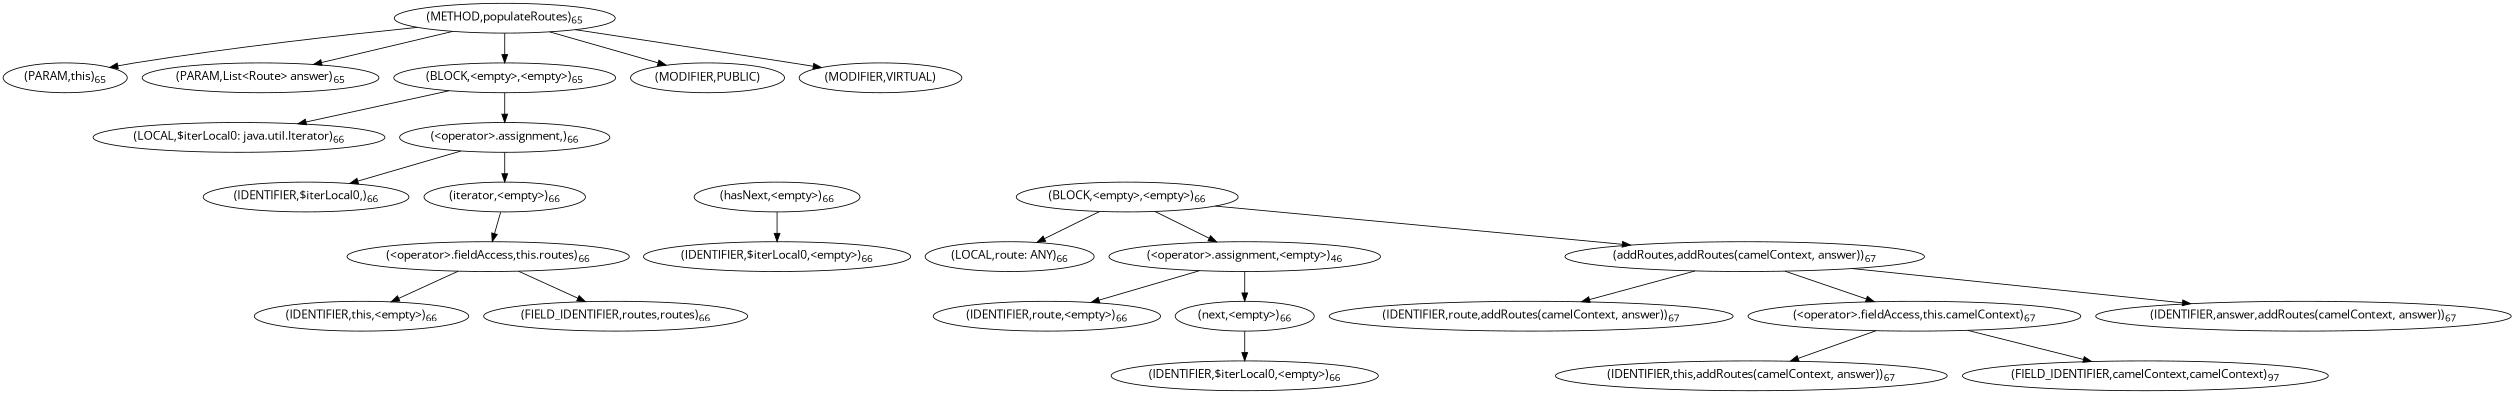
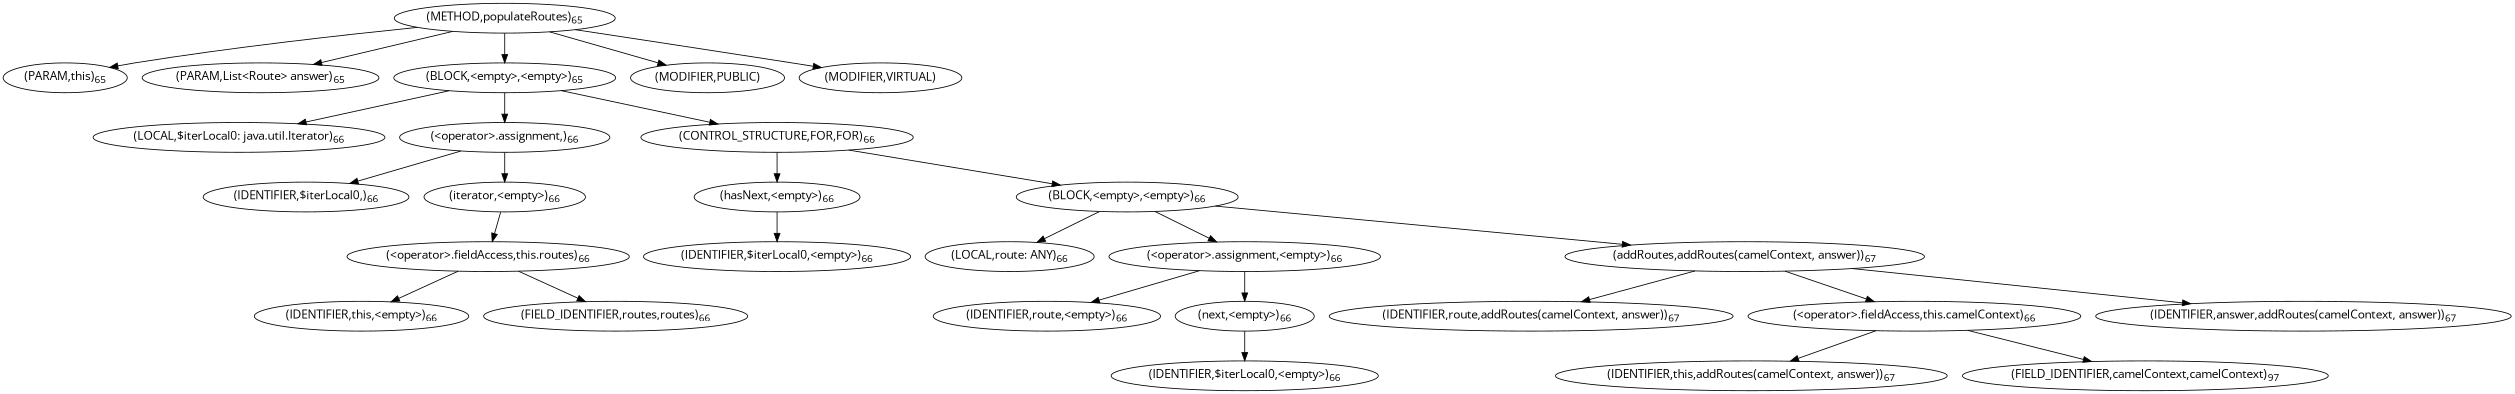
node "(CONTROL_STRUCTURE,FOR,FOR)": added
node "(<operator>.assignment,<empty>)": text "46" -> "66"
node "(<operator>.fieldAccess,this.camelContext)": text "67" -> "66"
